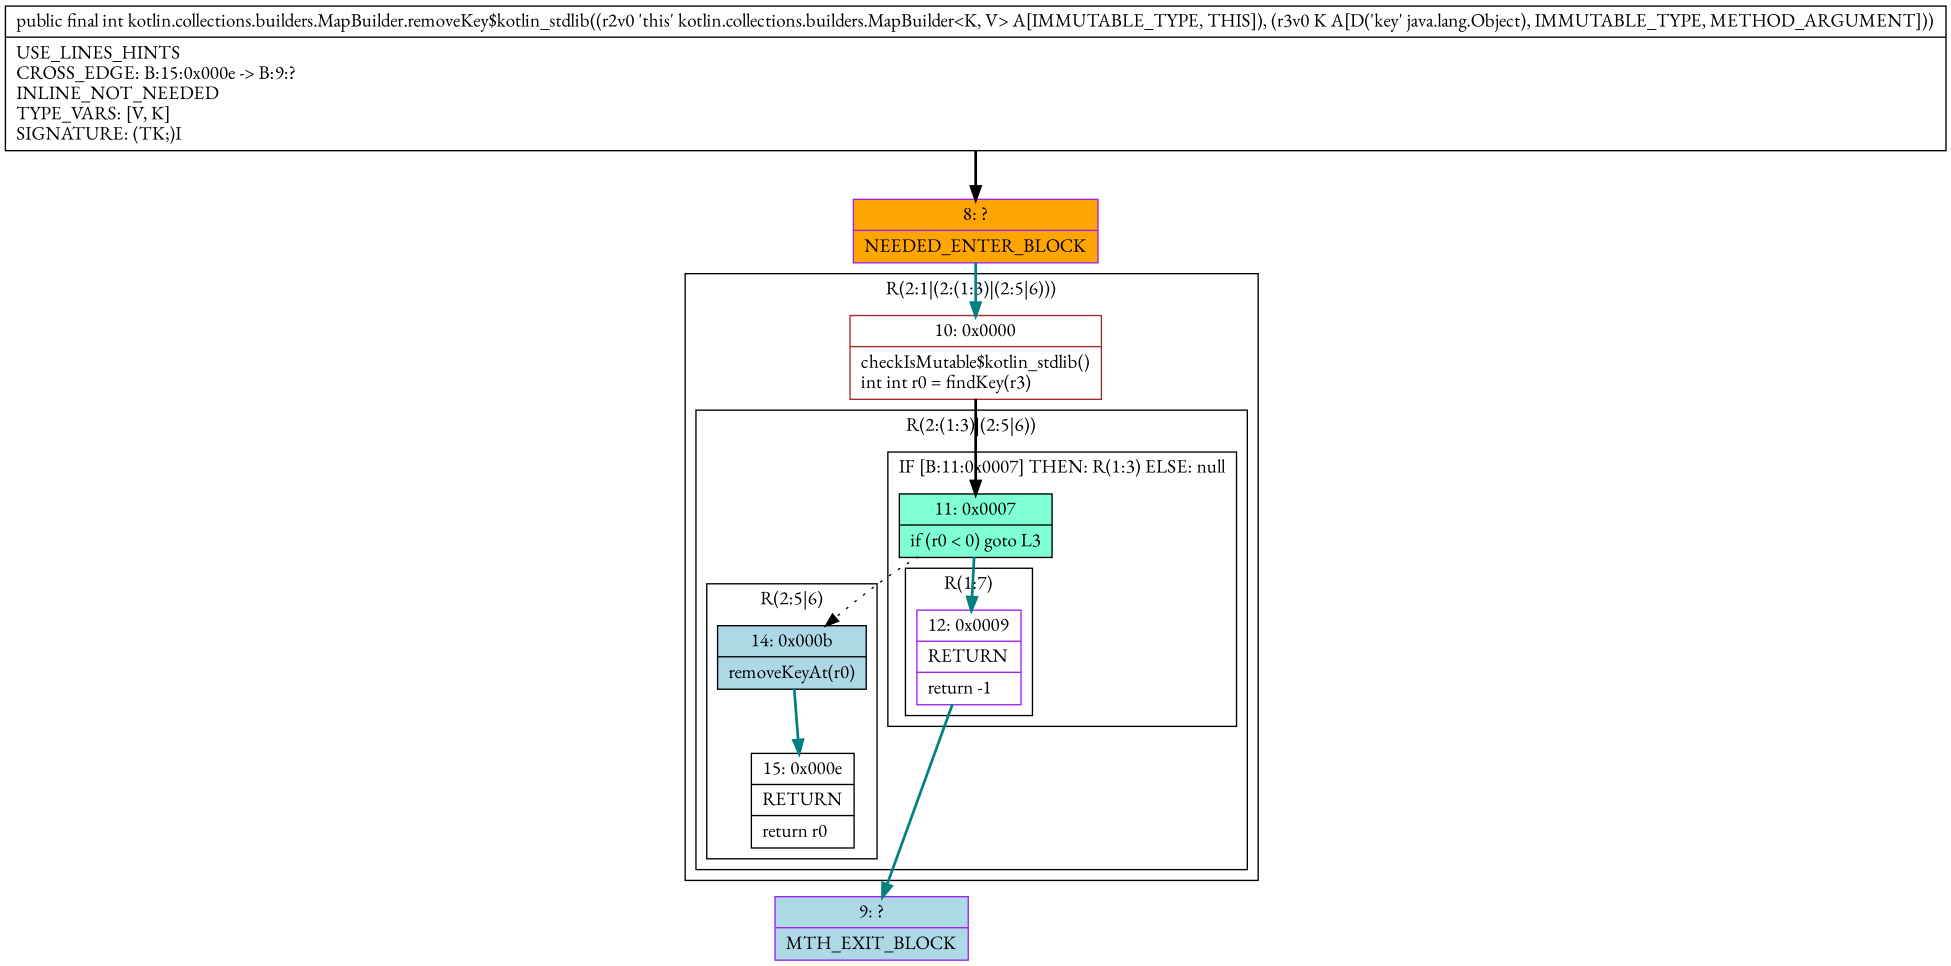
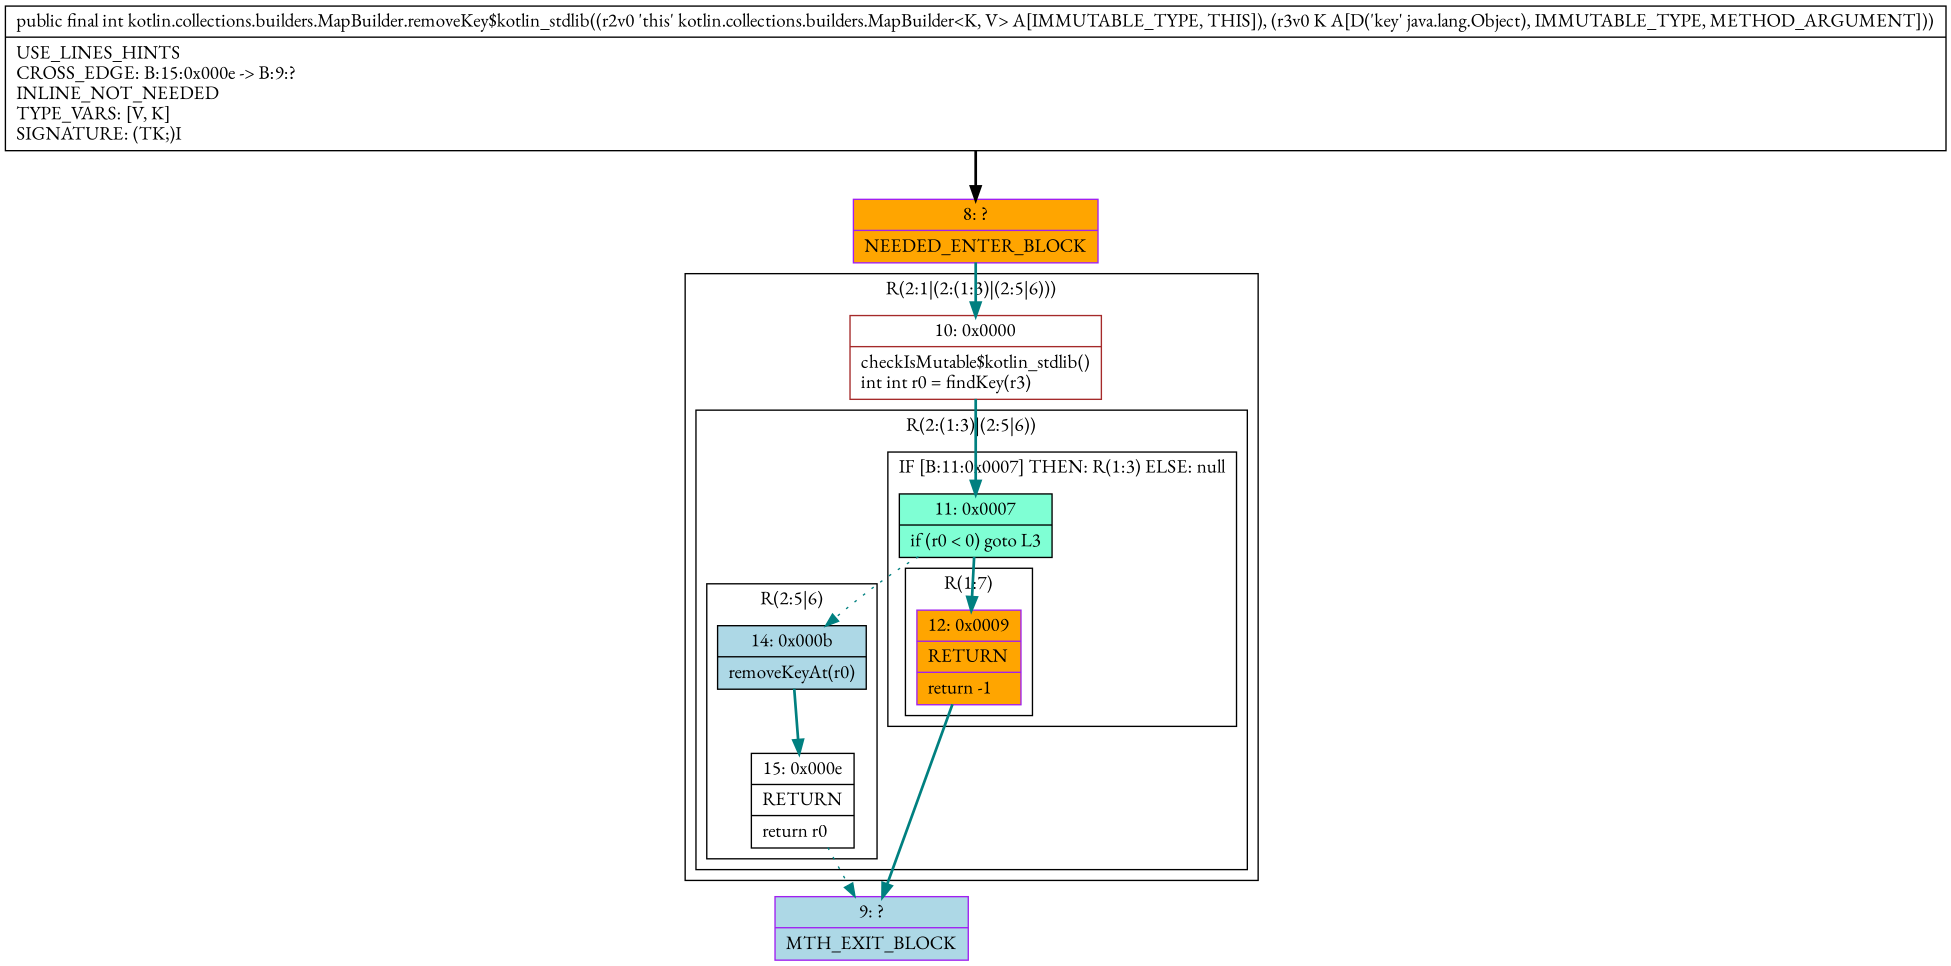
edge "10: 0x0000" -> "11: 0x0007": color black -> teal
edge "11: 0x0007" -> "14: 0x000b": color black -> teal
node "12: 0x0009": fillcolor white -> orange
edge "15: 0x000e" -> "9: ?": added
